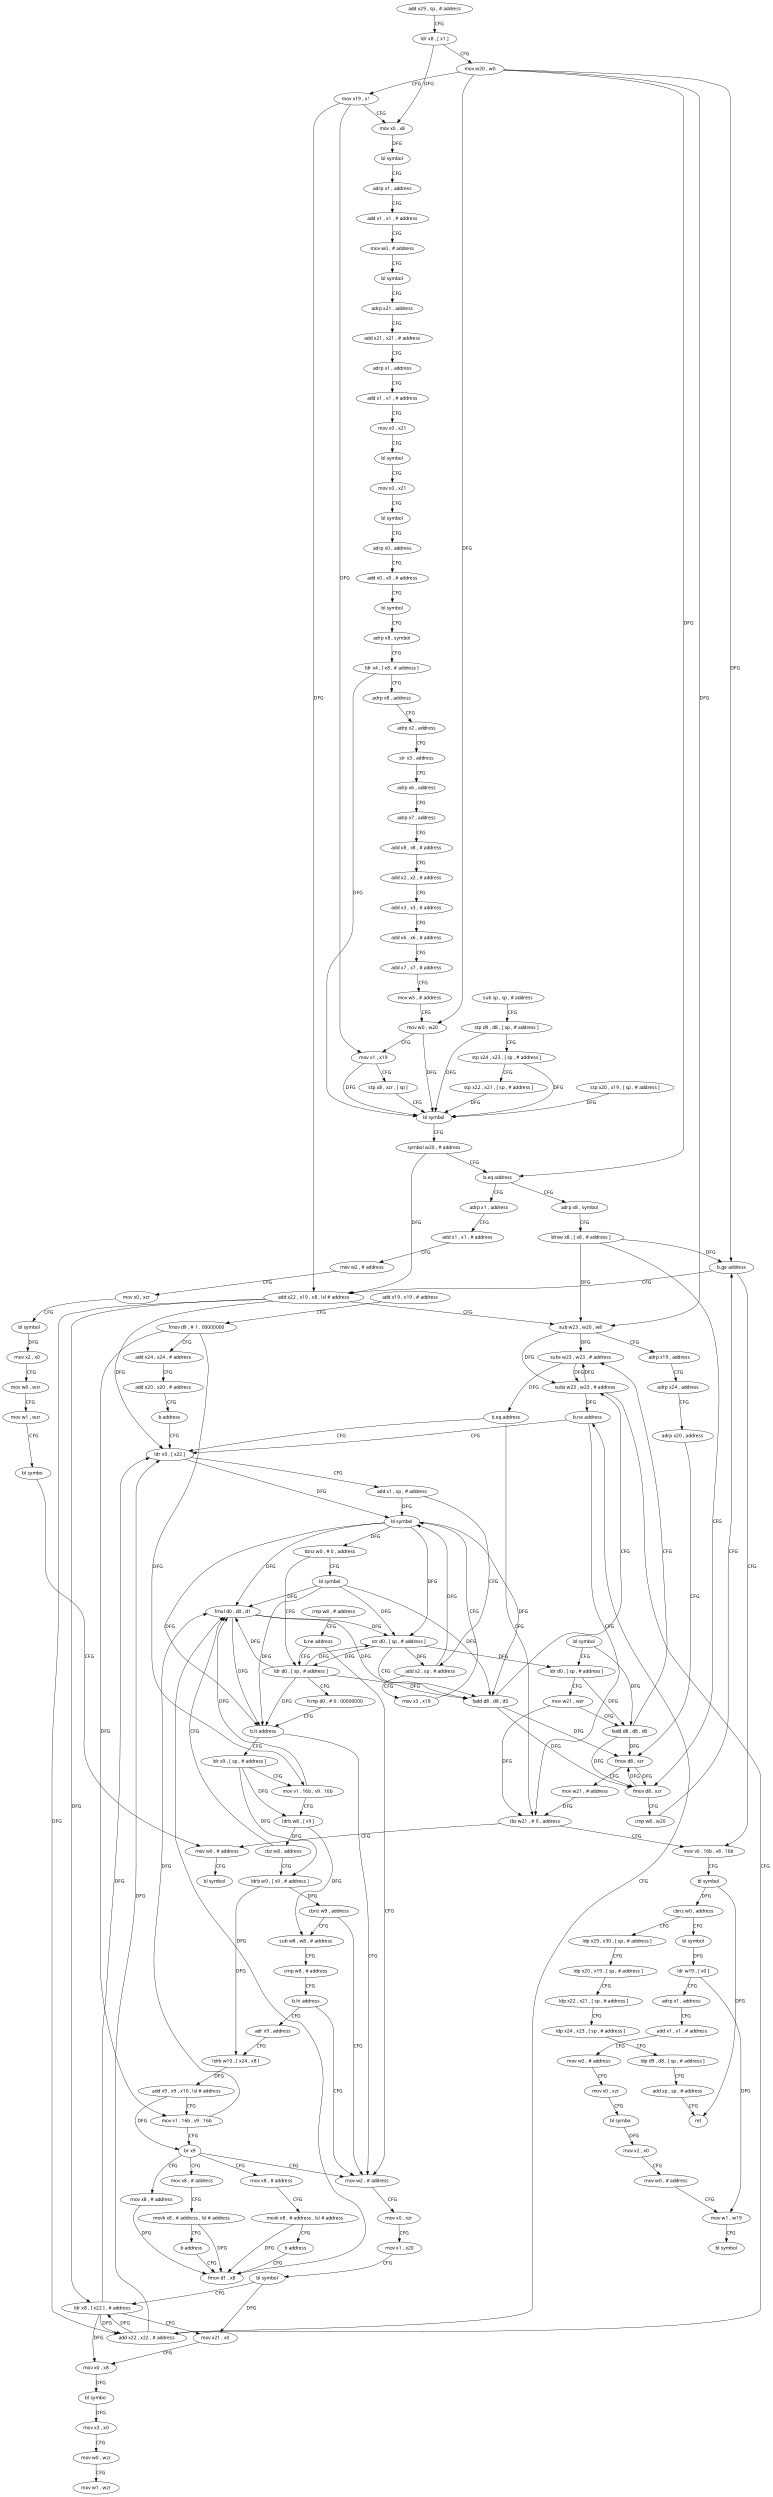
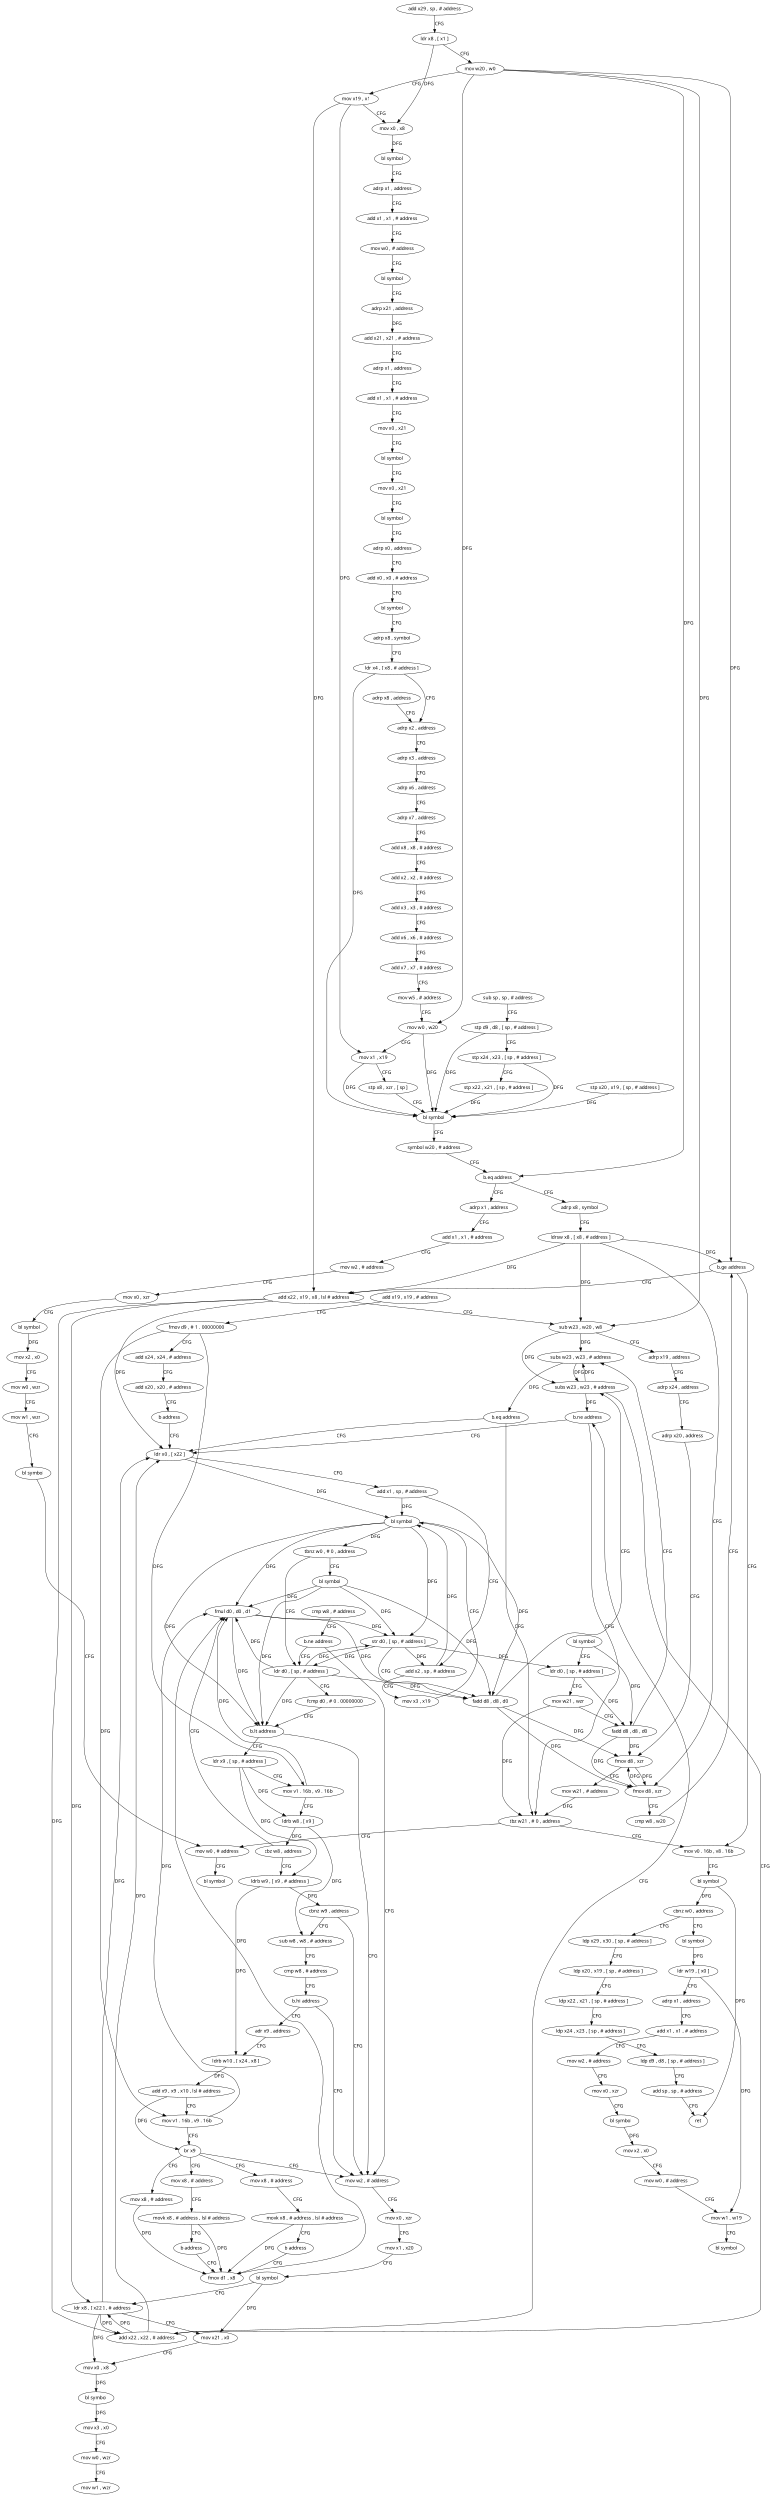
edge "adrp x21 , address" -> "add x21 , x21 , # address": label "CFG" -> "DFG"
edge "ldr x4 , [ x8 , # address ]" -> "adrp x8 , address": now "ldr x4 , [ x8 , # address ]" -> "adrp x2 , address"
node "str x3 , address": label "str x3 , address" -> "adrp x3 , address"
edge "symbol w20 , # address" -> "add x22 , x19 , x8 , lsl # address": now "ldrsw x8 , [ x8 , # address ]" -> "add x22 , x19 , x8 , lsl # address"
